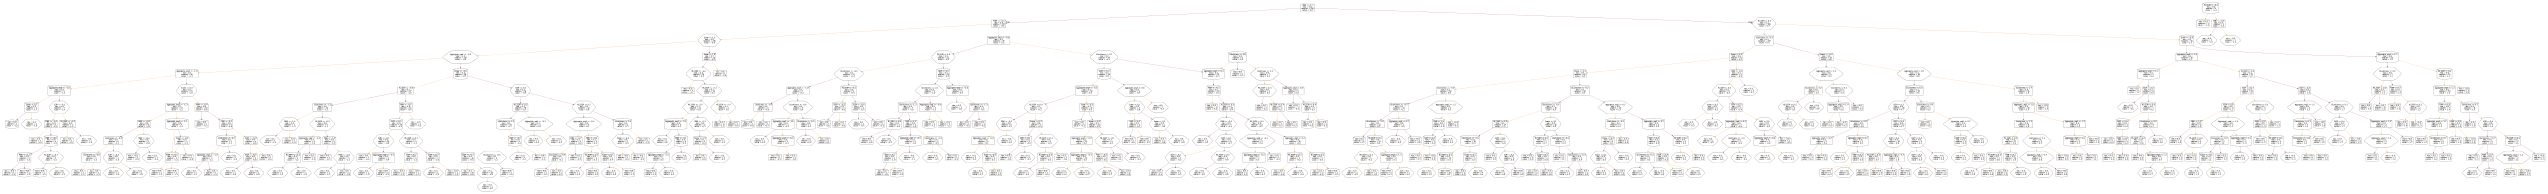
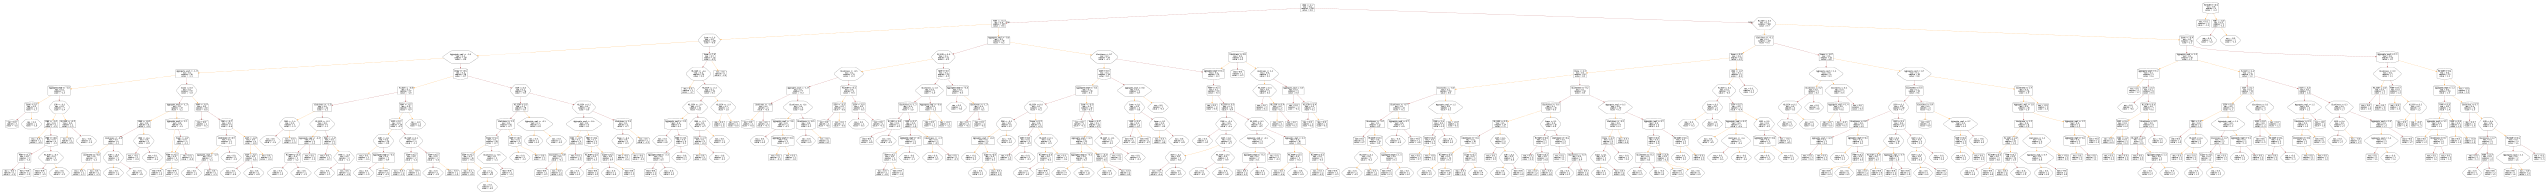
node "frame <= 1.4 mse = 0.2 samples = 40 value = -0.7": added
